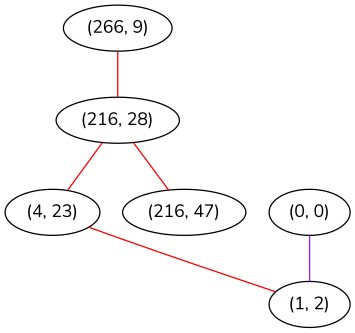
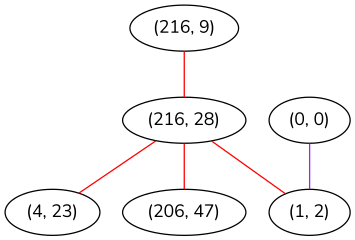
node "(266, 9)": label "(266, 9)" -> "(216, 9)"
node "(216, 47)": label "(216, 47)" -> "(206, 47)"
edge "(4, 23)" -- "(1, 2)": now "(216, 28)" -- "(1, 2)"
